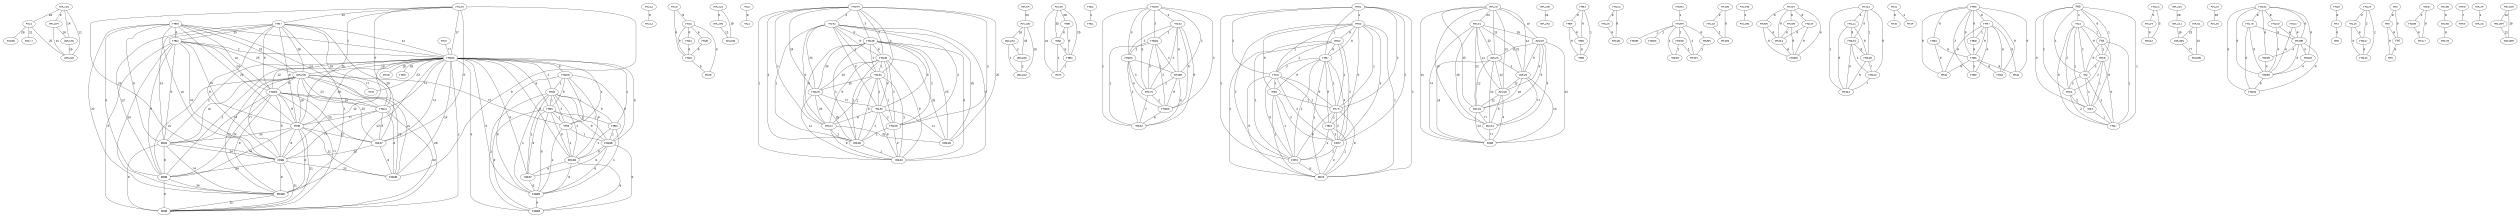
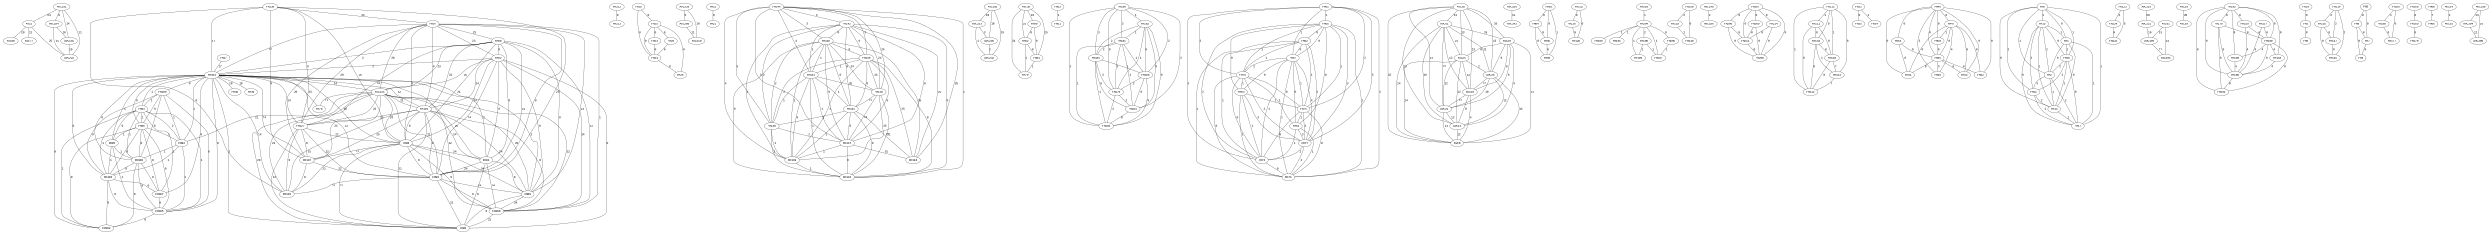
node "AVC64": removed
edge "FH97" -- "FH91": now "FH97" -- "FH88"
edge "FH140" -- "FH147": added, label "2"
